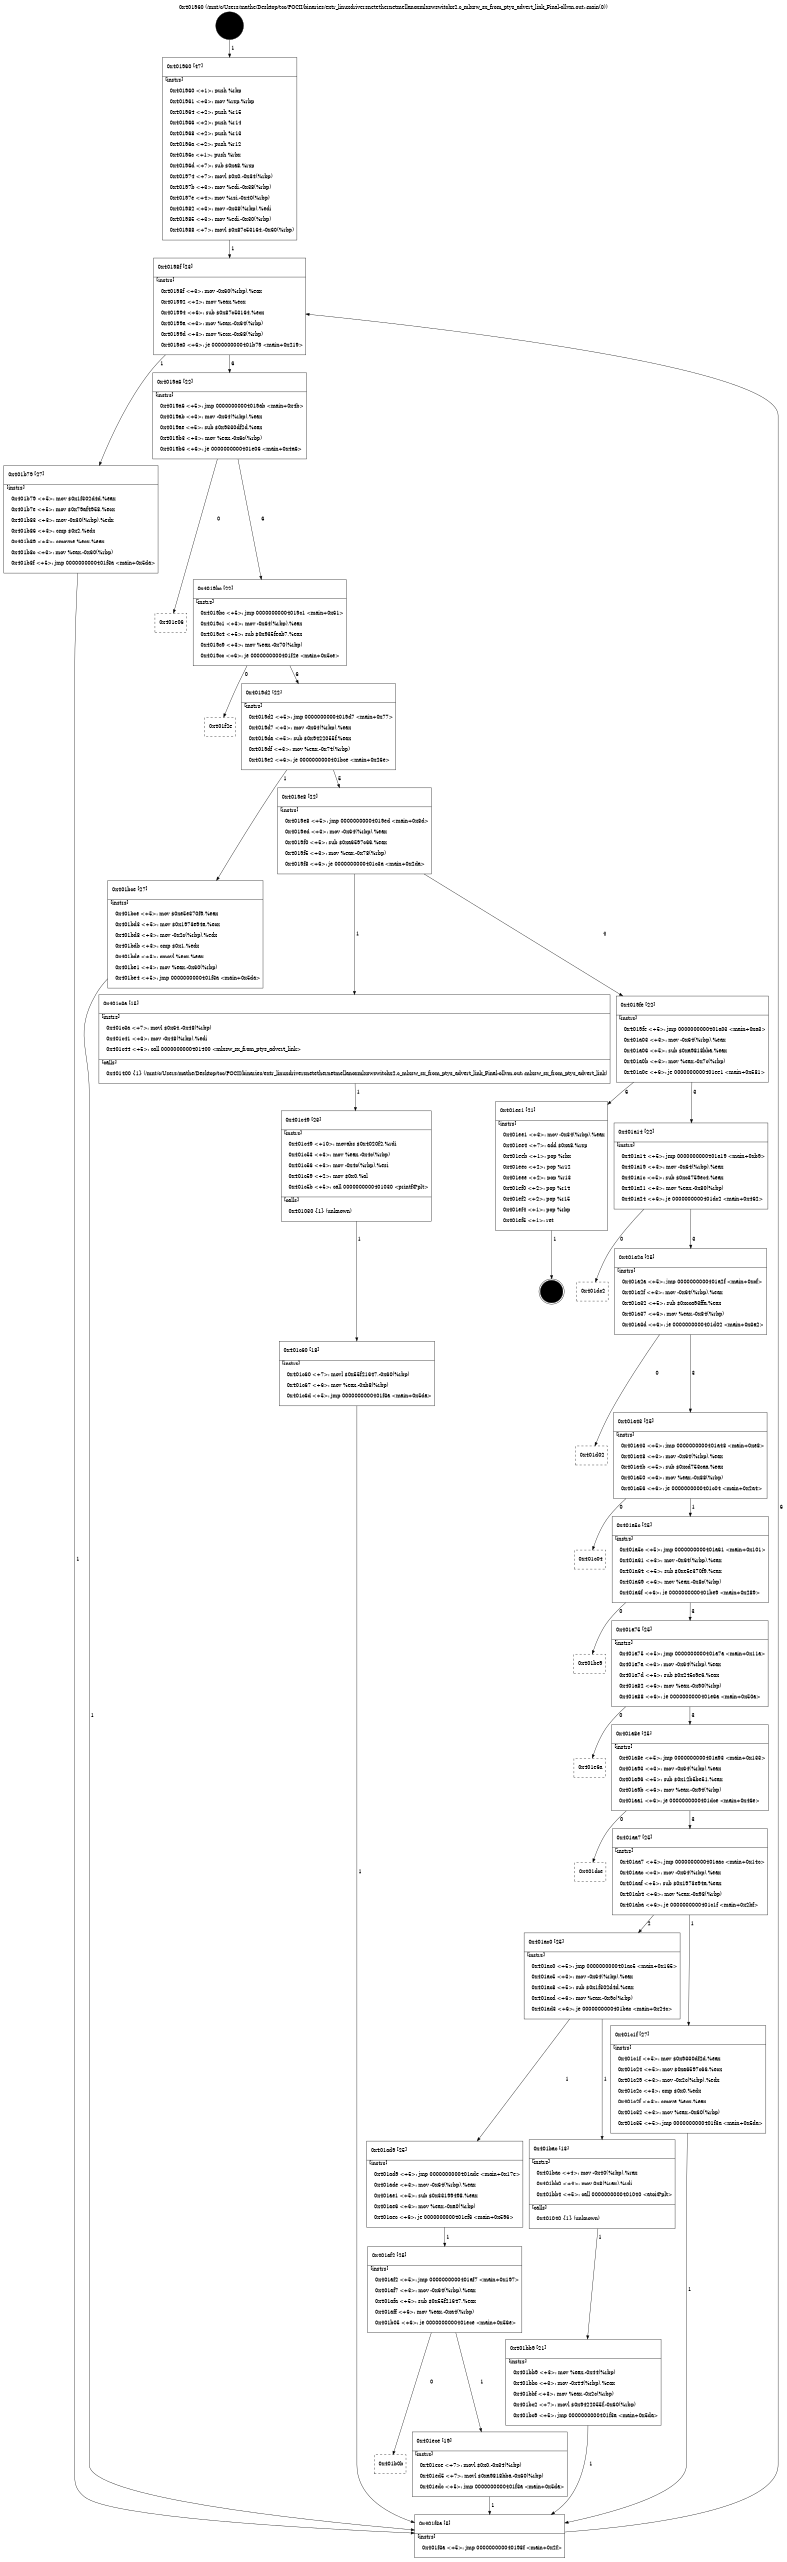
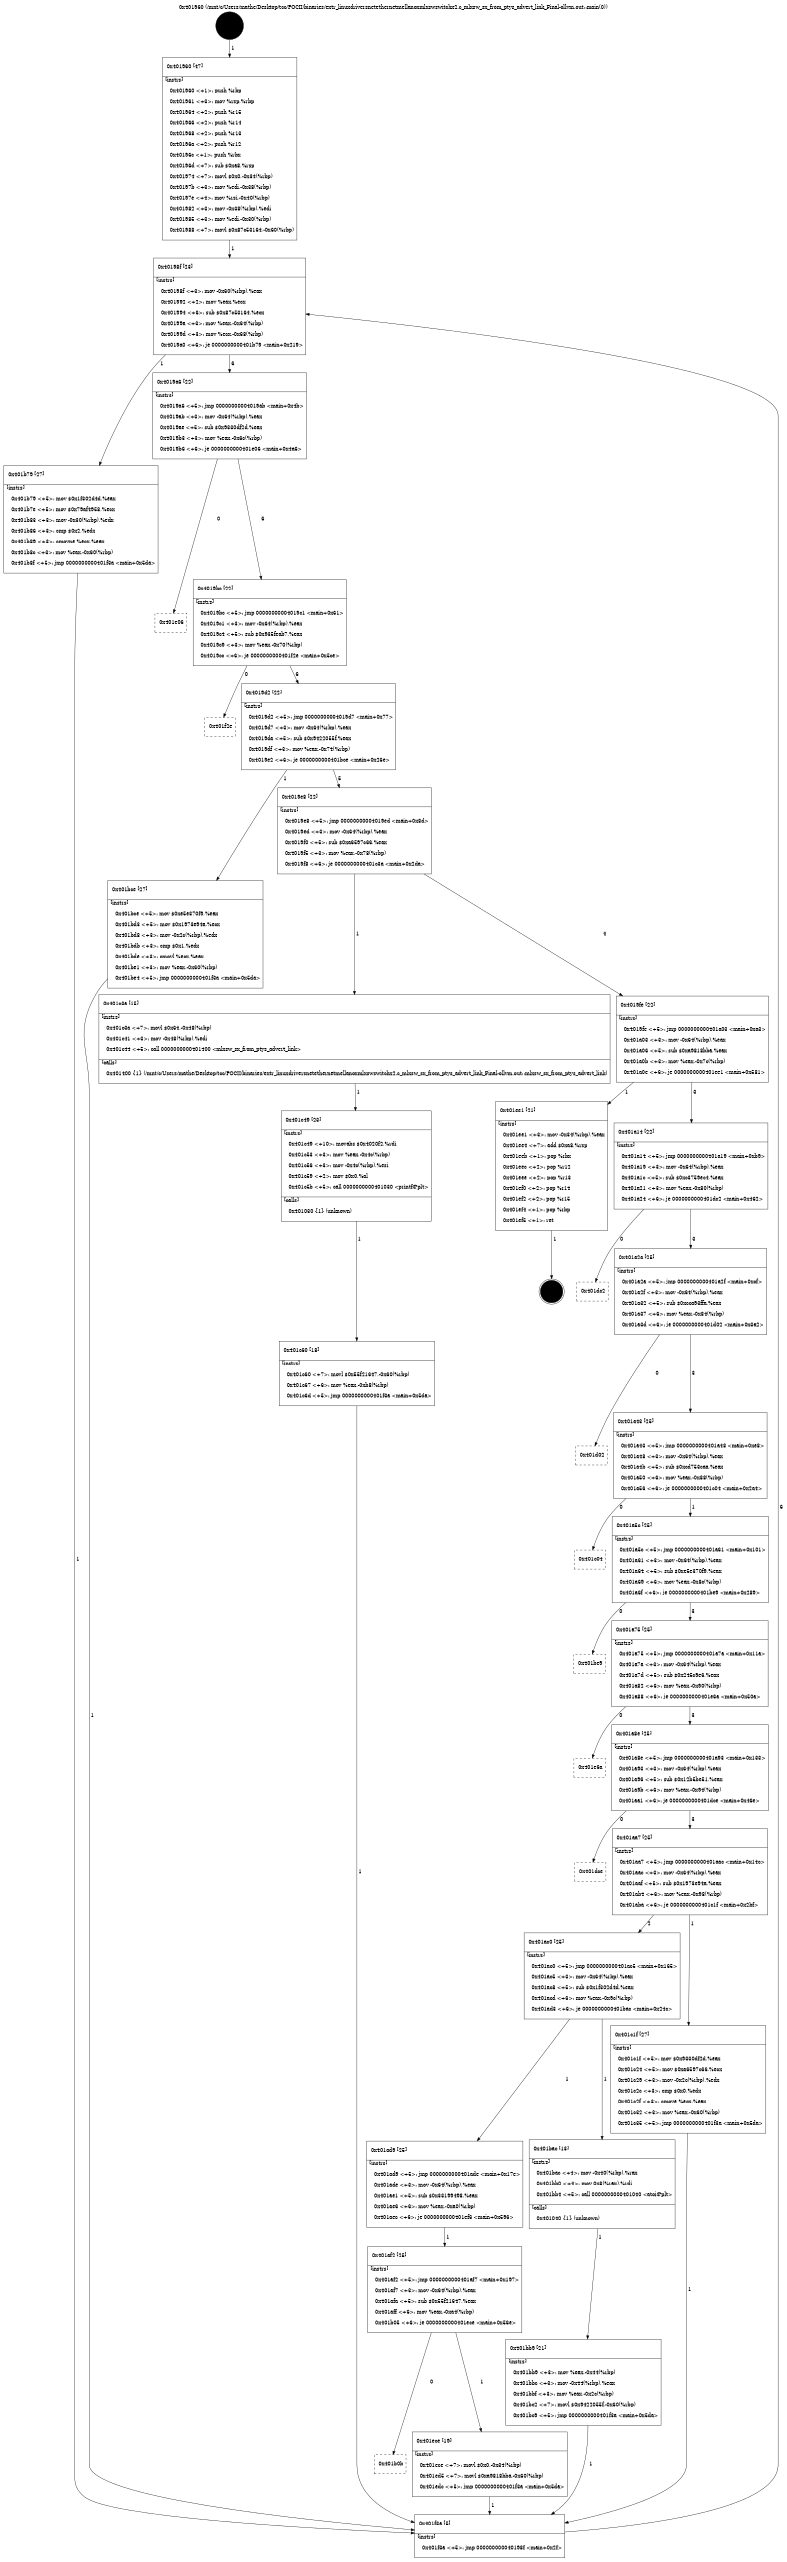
edge "0x4019fe [22]" -> "0x401ee1 [21]": label " 6" -> " 1"
